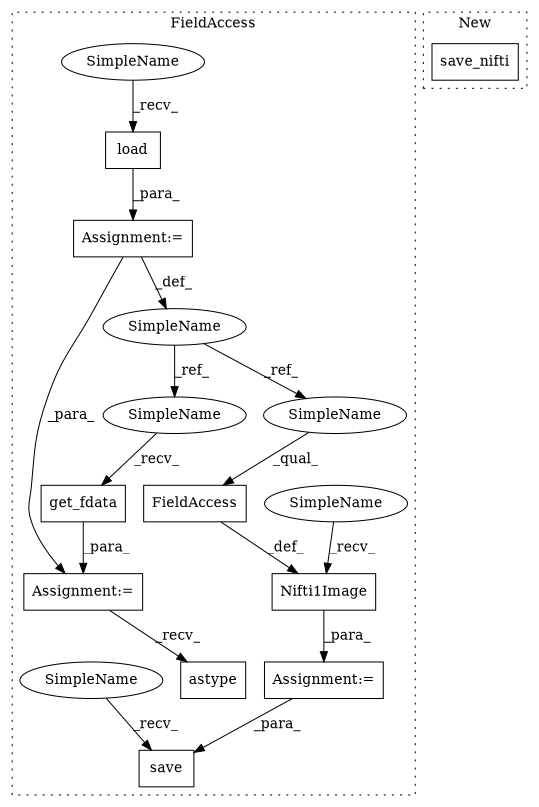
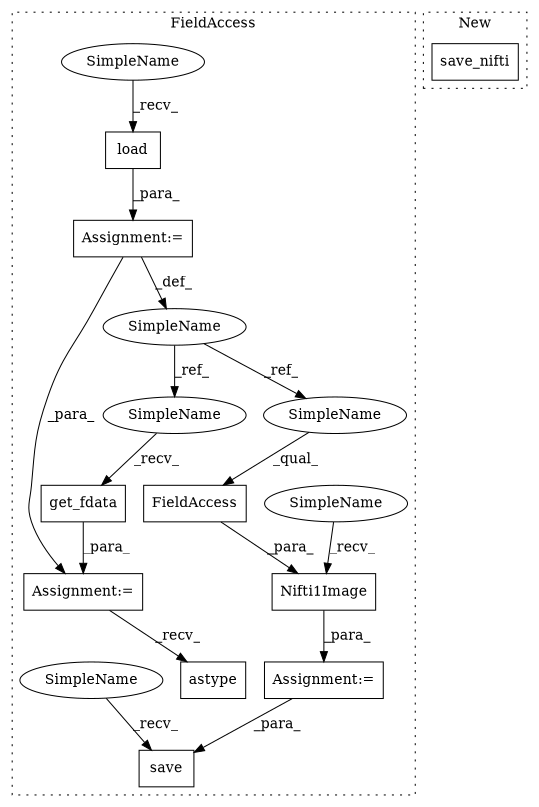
edge "FieldAccess" -> "Nifti1Image": label "_def_" -> "_para_"
